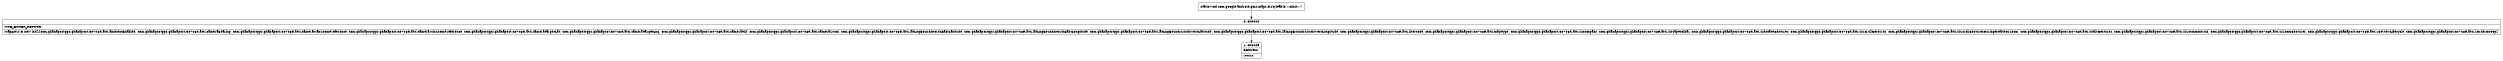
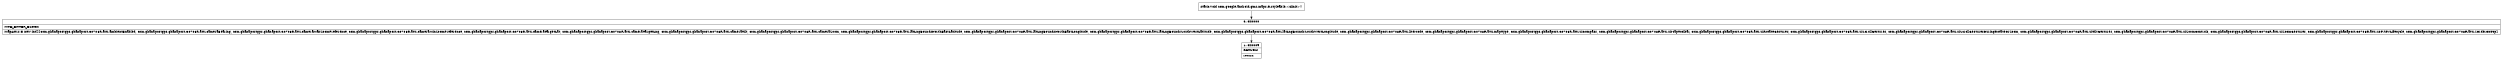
node "0: 0x0000": text "MTH_ENTER_RETURN" -> "MTH_ENTER_BLOCK"
